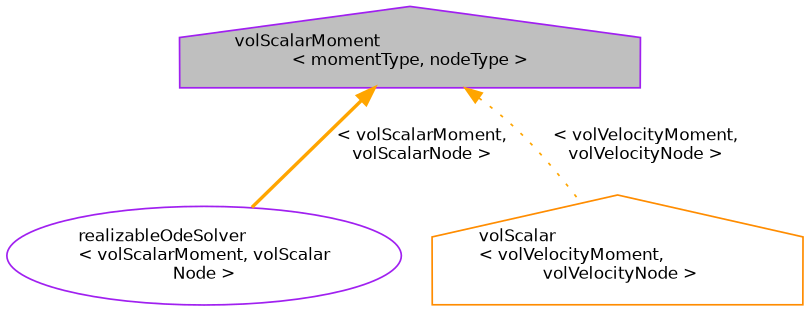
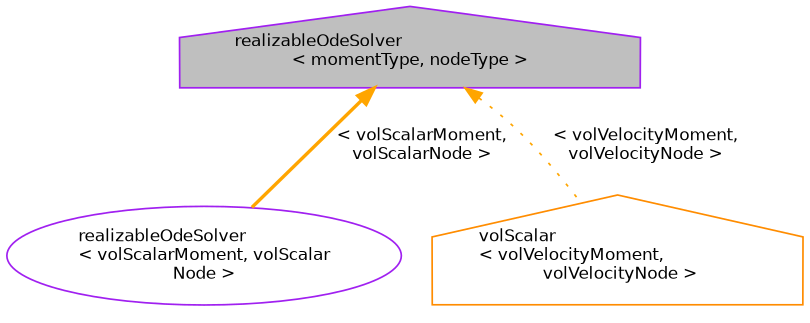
node "volScalarMoment < momentType, nodeType >": label "volScalarMoment < momentType, nodeType >" -> "realizableOdeSolver < momentType, nodeType >"
